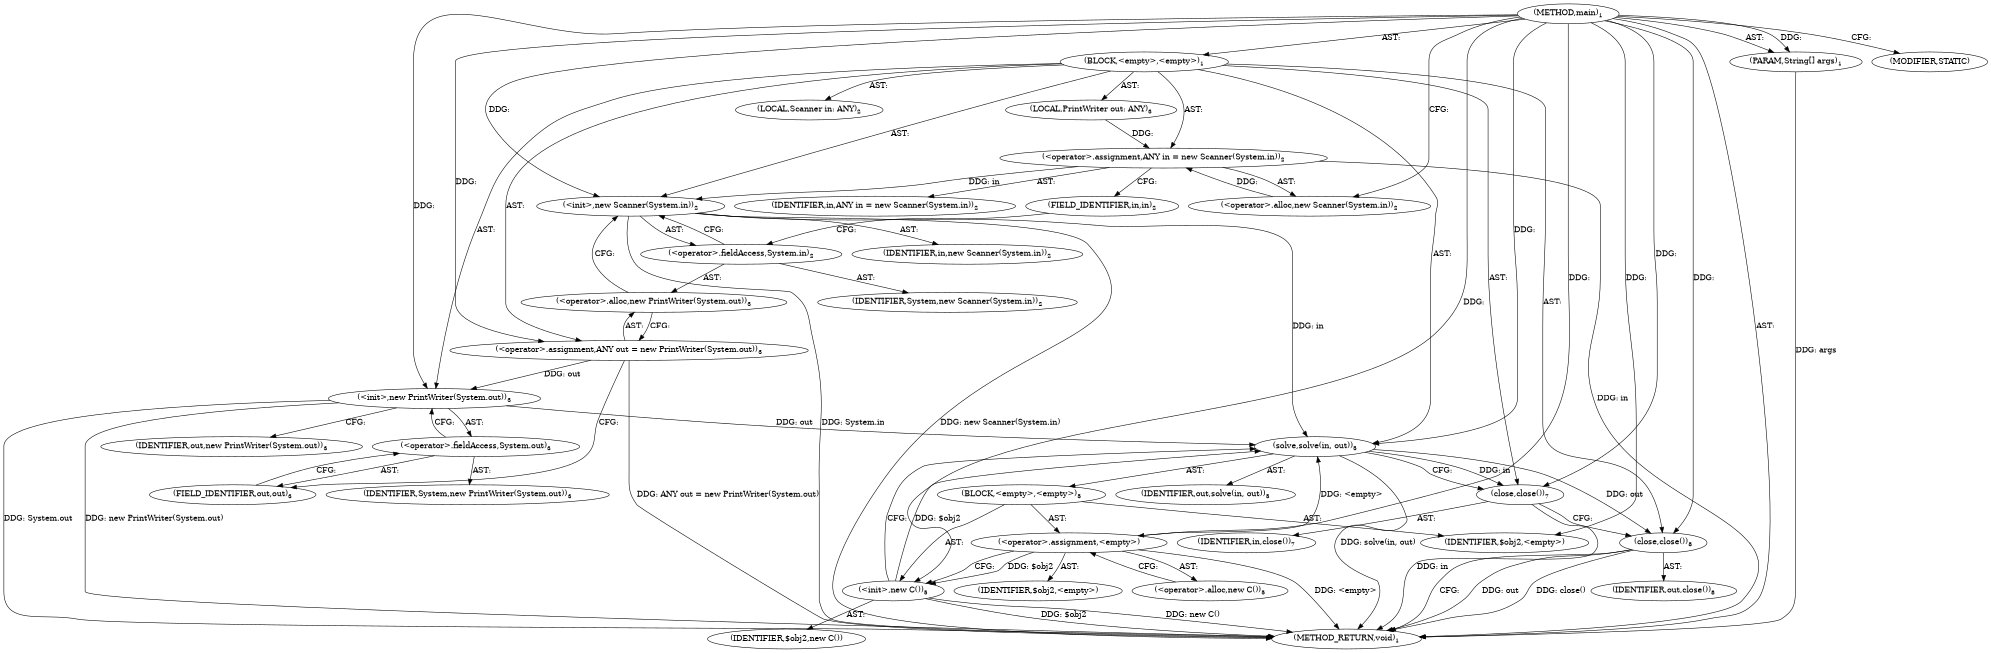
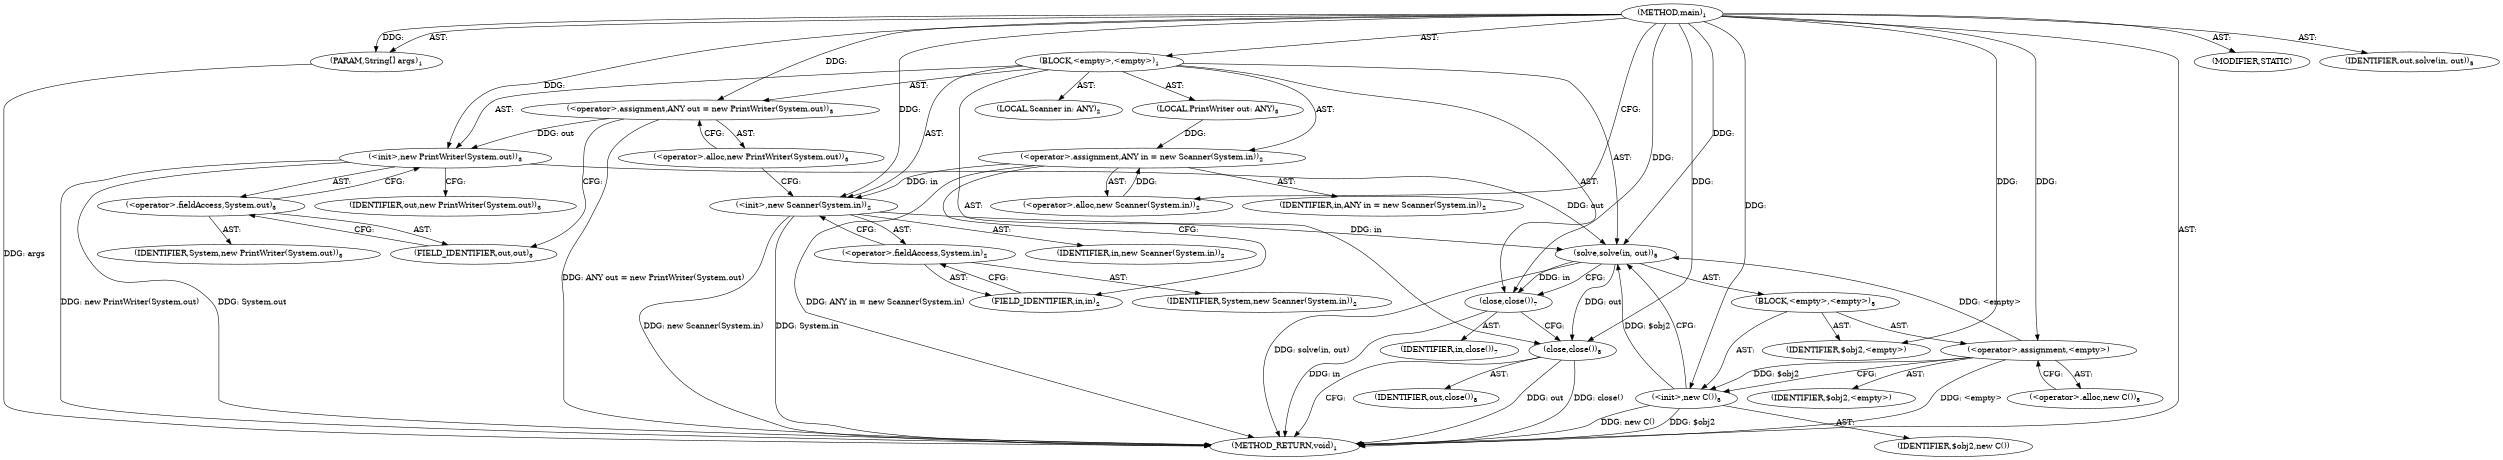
edge "(METHOD,main)" -> "(MODIFIER,STATIC)": label "CFG: " -> "AST: "
edge "(<operator>.fieldAccess,System.in)" -> "(<operator>.alloc,new PrintWriter(System.out))": now "(<operator>.fieldAccess,System.in)" -> "(FIELD_IDENTIFIER,in,in)"
edge "(<operator>.assignment,ANY in = new Scanner(System.in))" -> "(METHOD_RETURN,void)": label "DDG: in" -> "DDG: ANY in = new Scanner(System.in)"
edge "(solve,solve(in, out))" -> "(IDENTIFIER,out,solve(in, out))": now "(METHOD,main)" -> "(IDENTIFIER,out,solve(in, out))"
